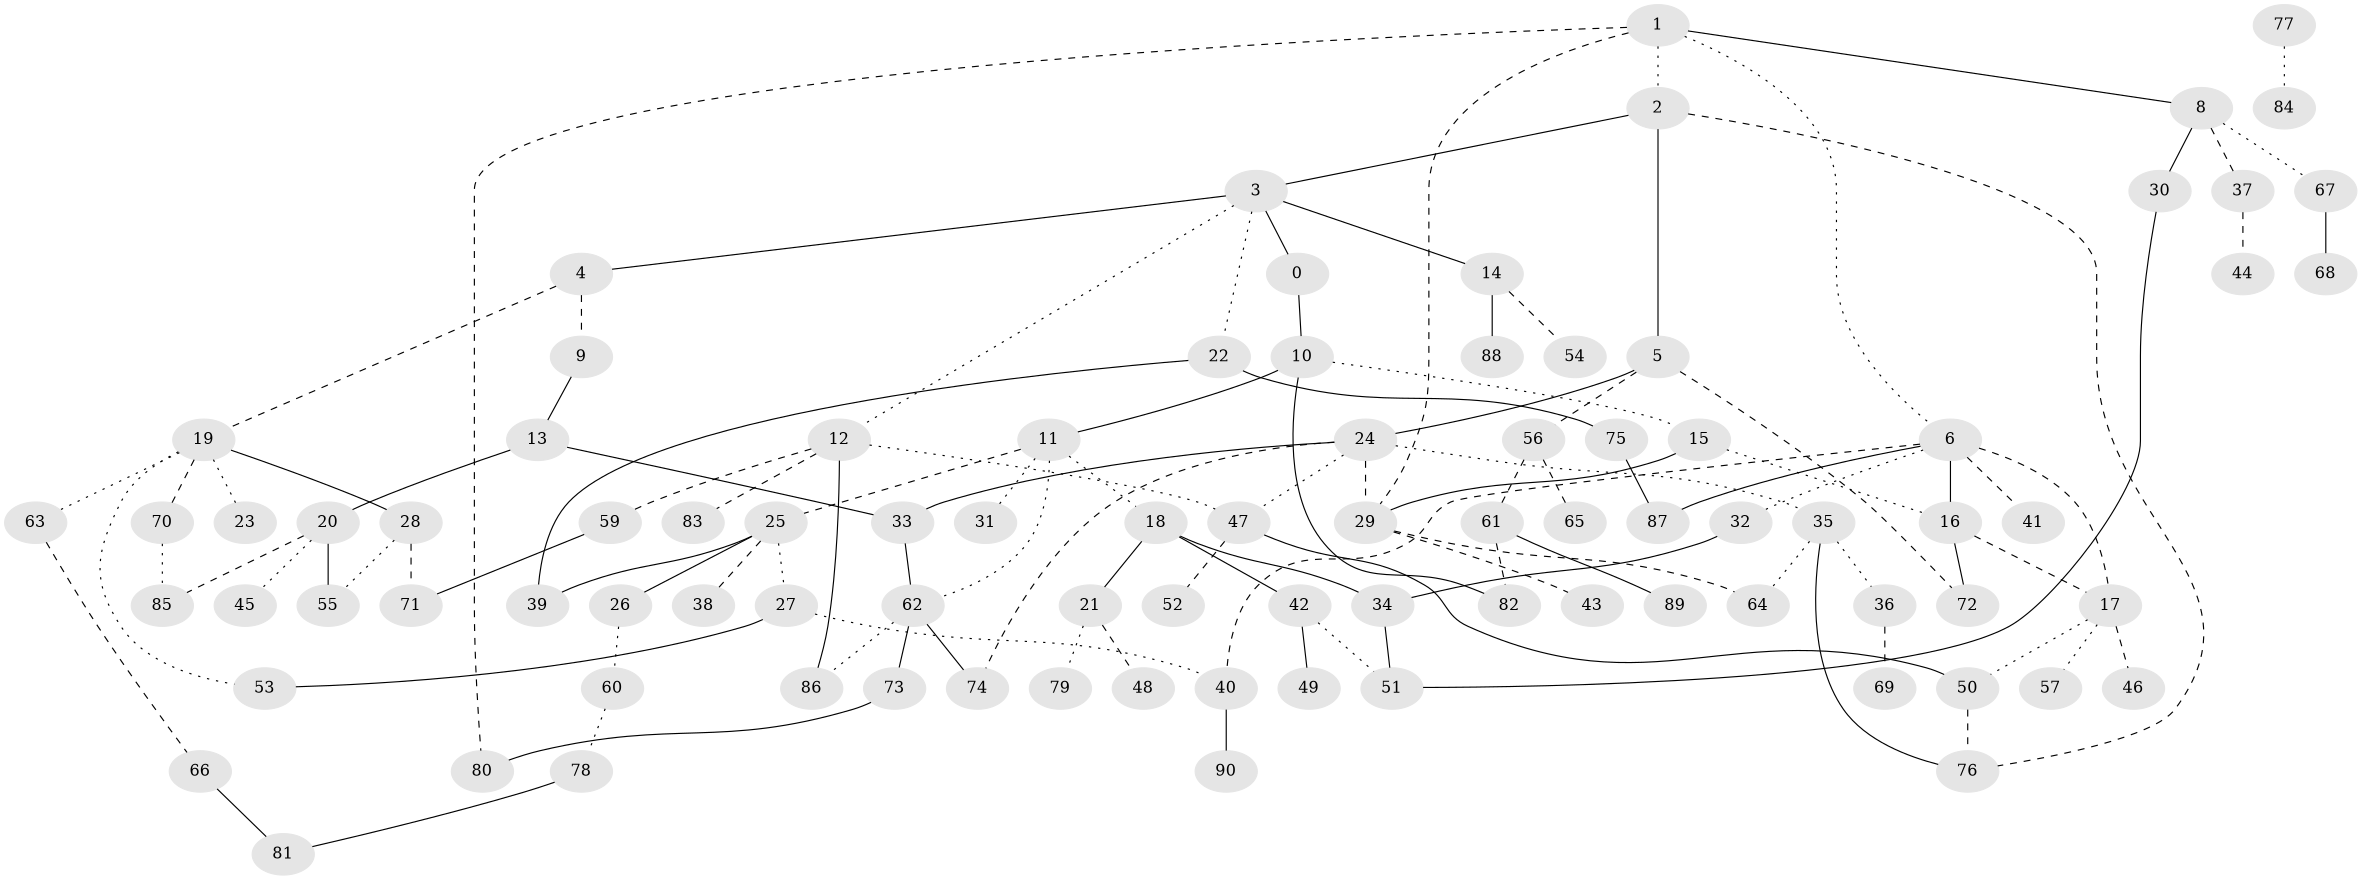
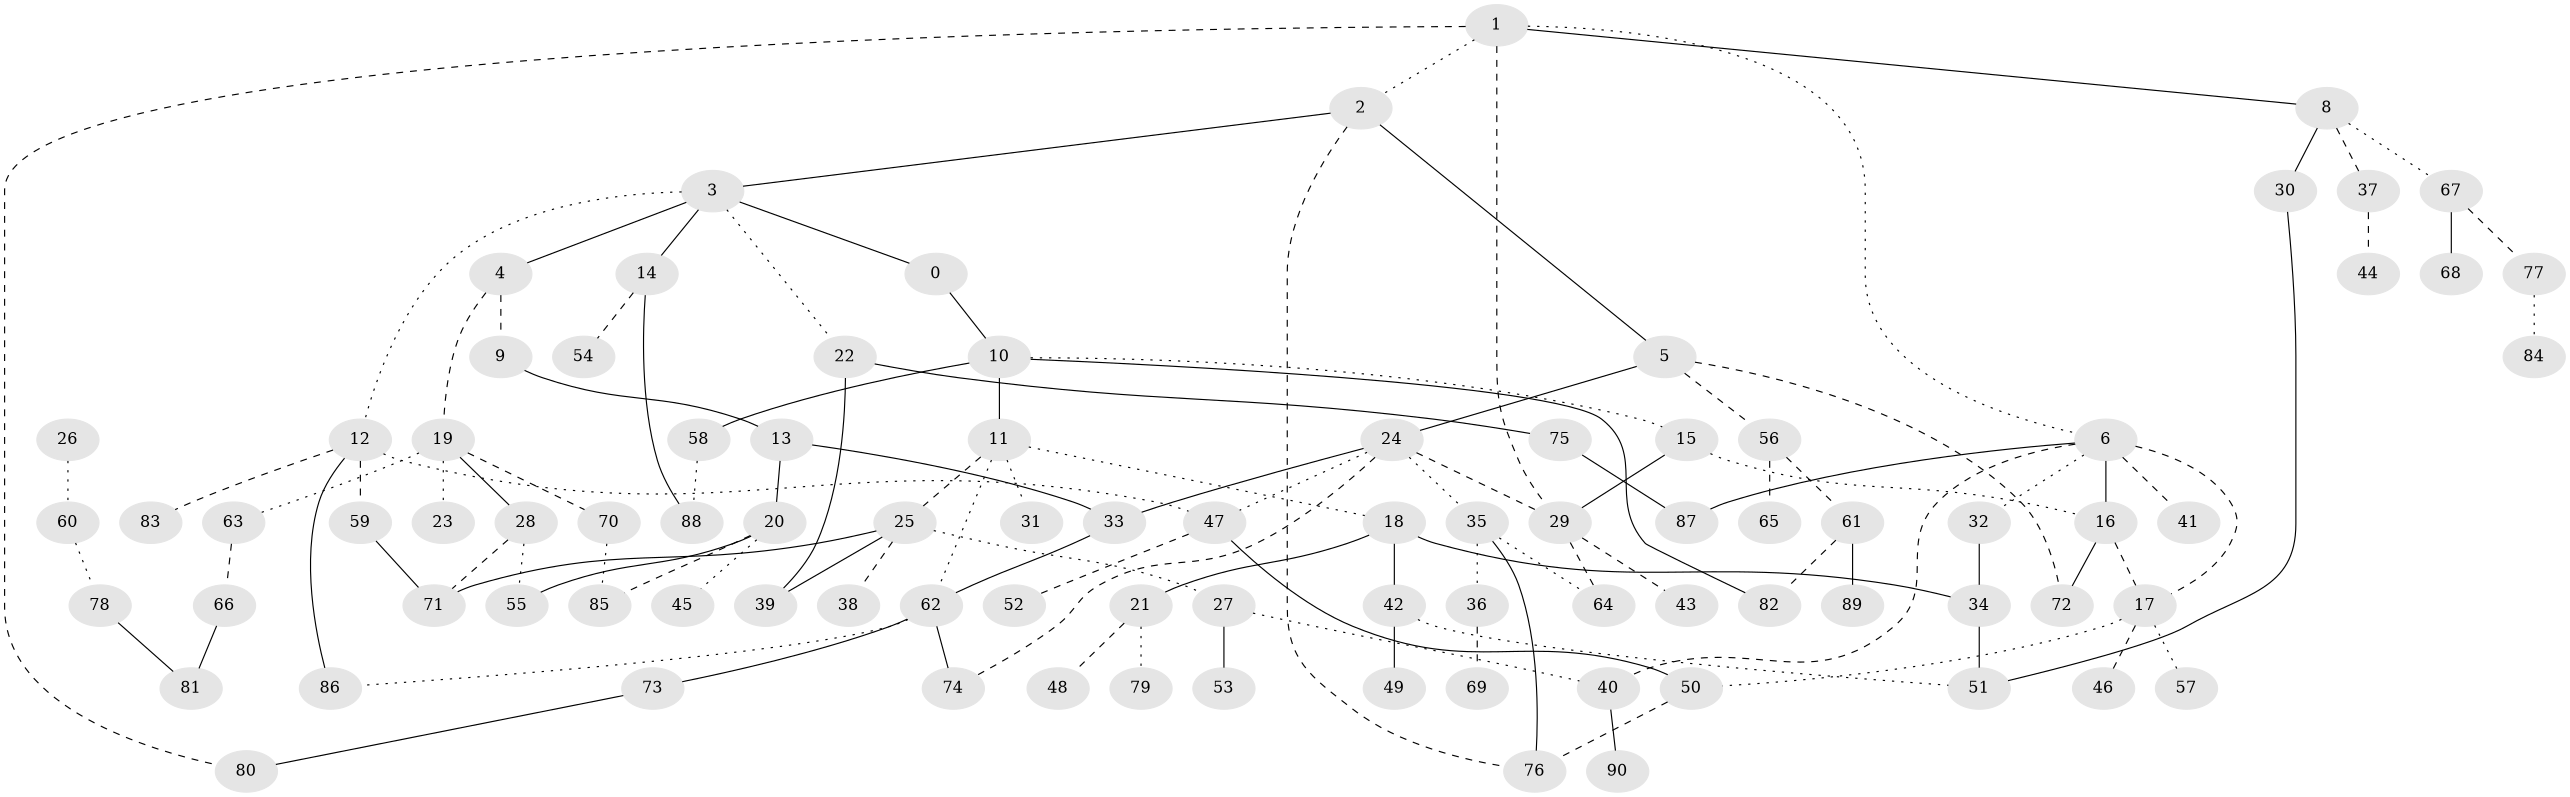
edge "67" -- "77": added
node "58": added
edge "25" -- "26": now "25" -- "71"
edge "19" -- "53": removed
